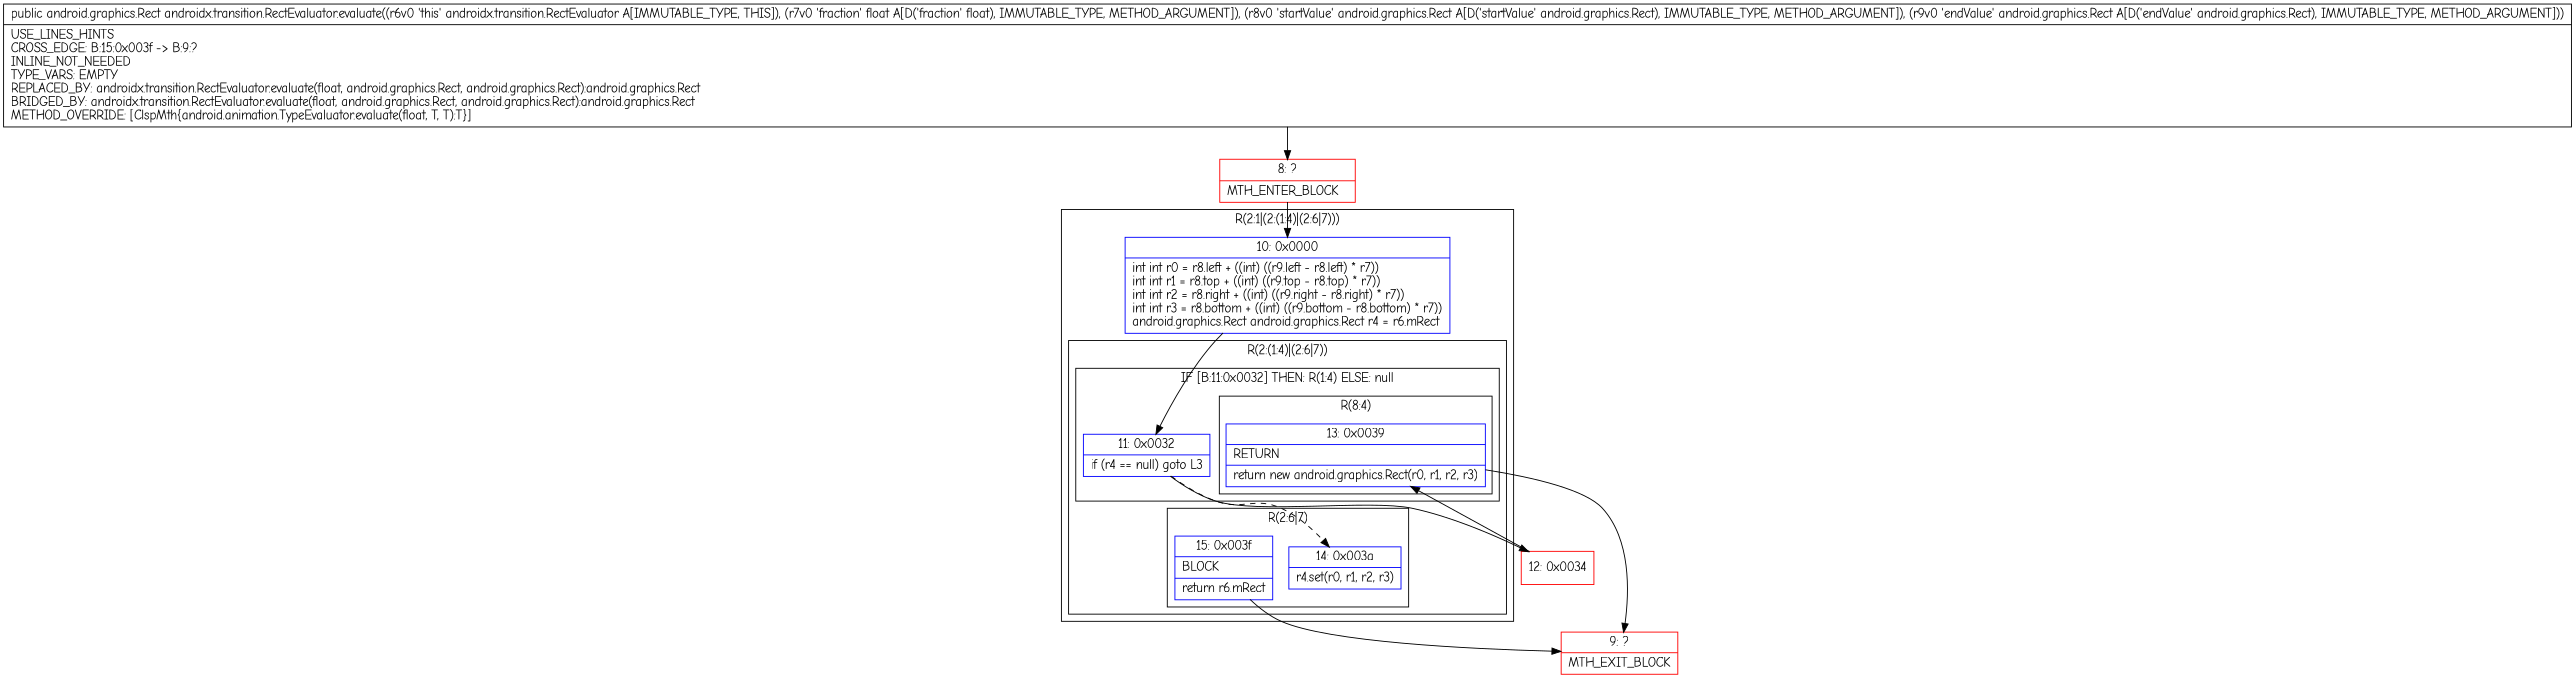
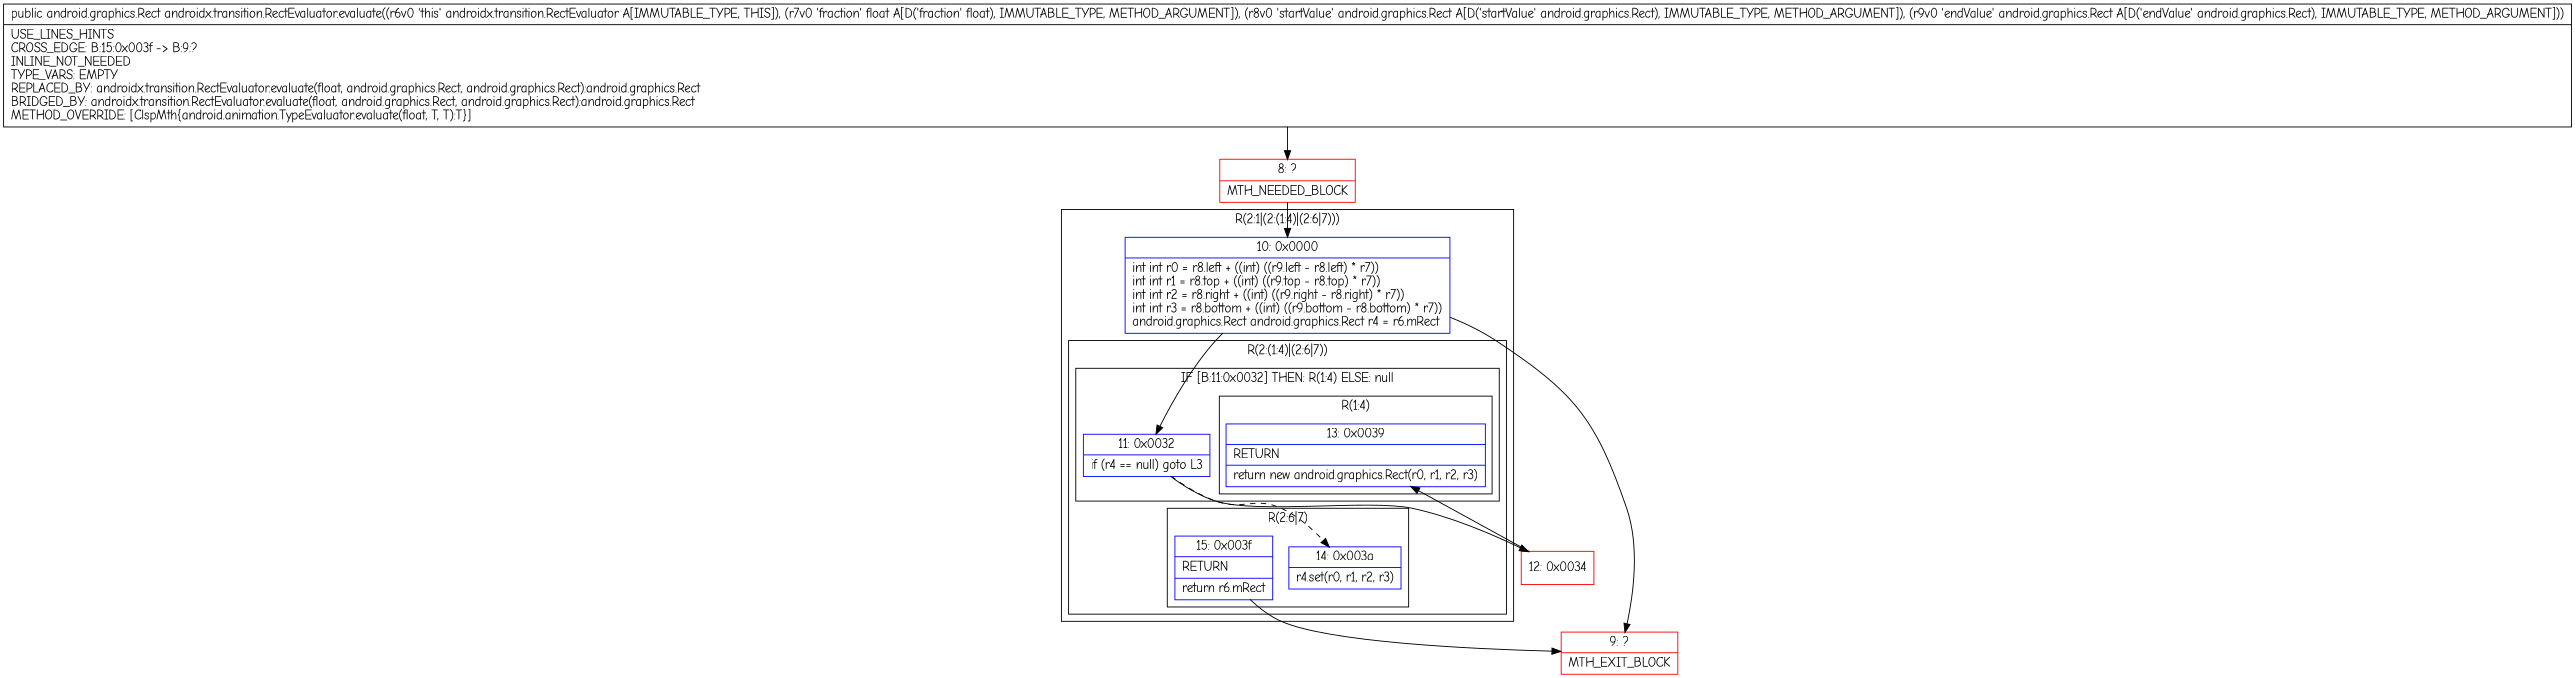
node "8: ?": text "MTH_ENTER_BLOCK" -> "MTH_NEEDED_BLOCK"
cluster "R(8:4)": label "R(8:4)" -> "R(1:4)"
edge "13: 0x0039" -> "9: ?": now "10: 0x0000" -> "9: ?"
node "15: 0x003f": text "BLOCK" -> "RETURN"
